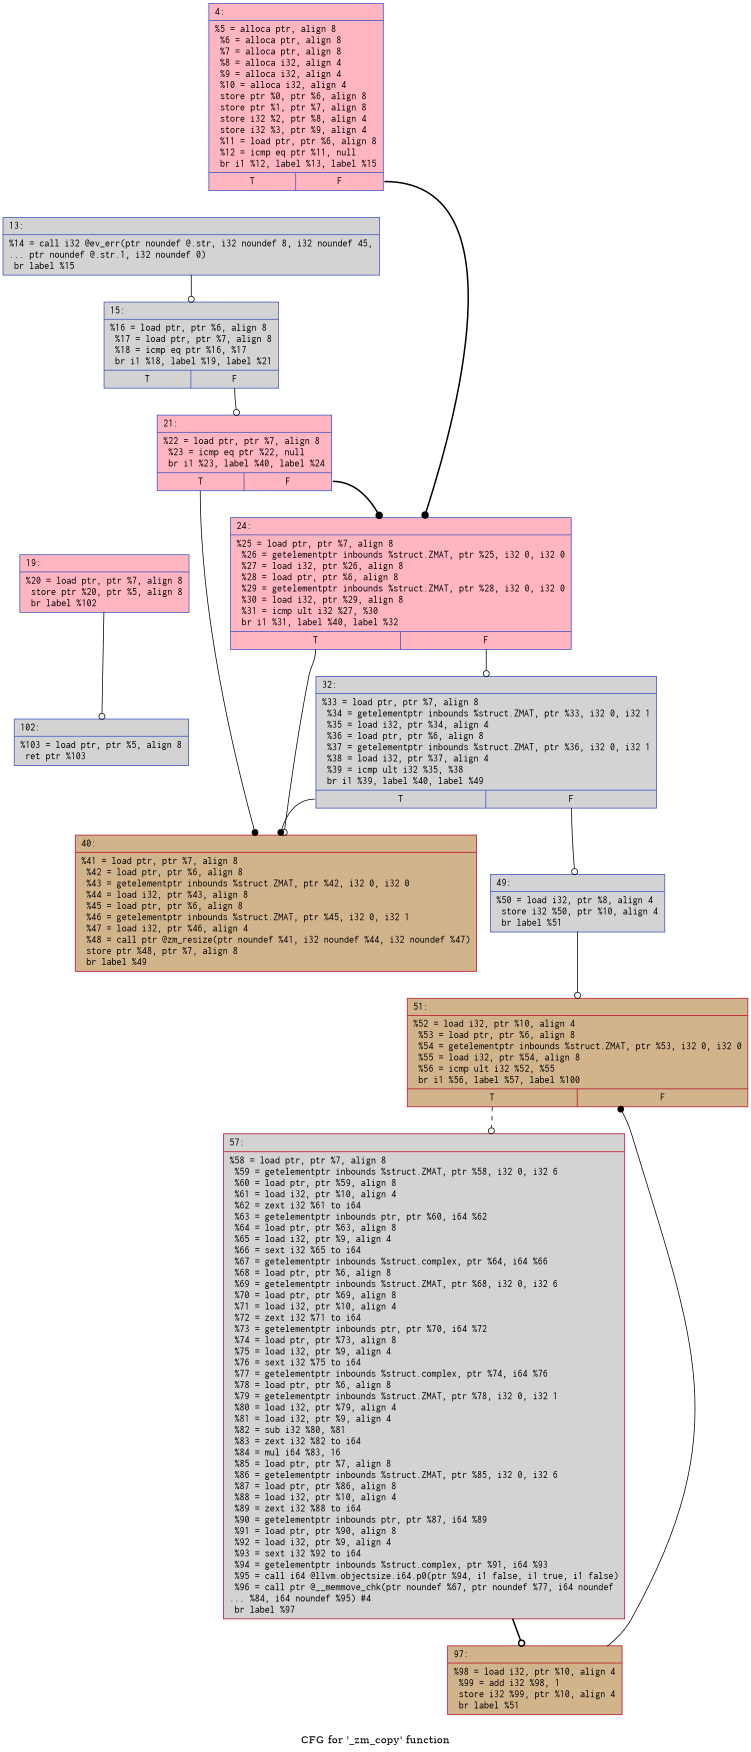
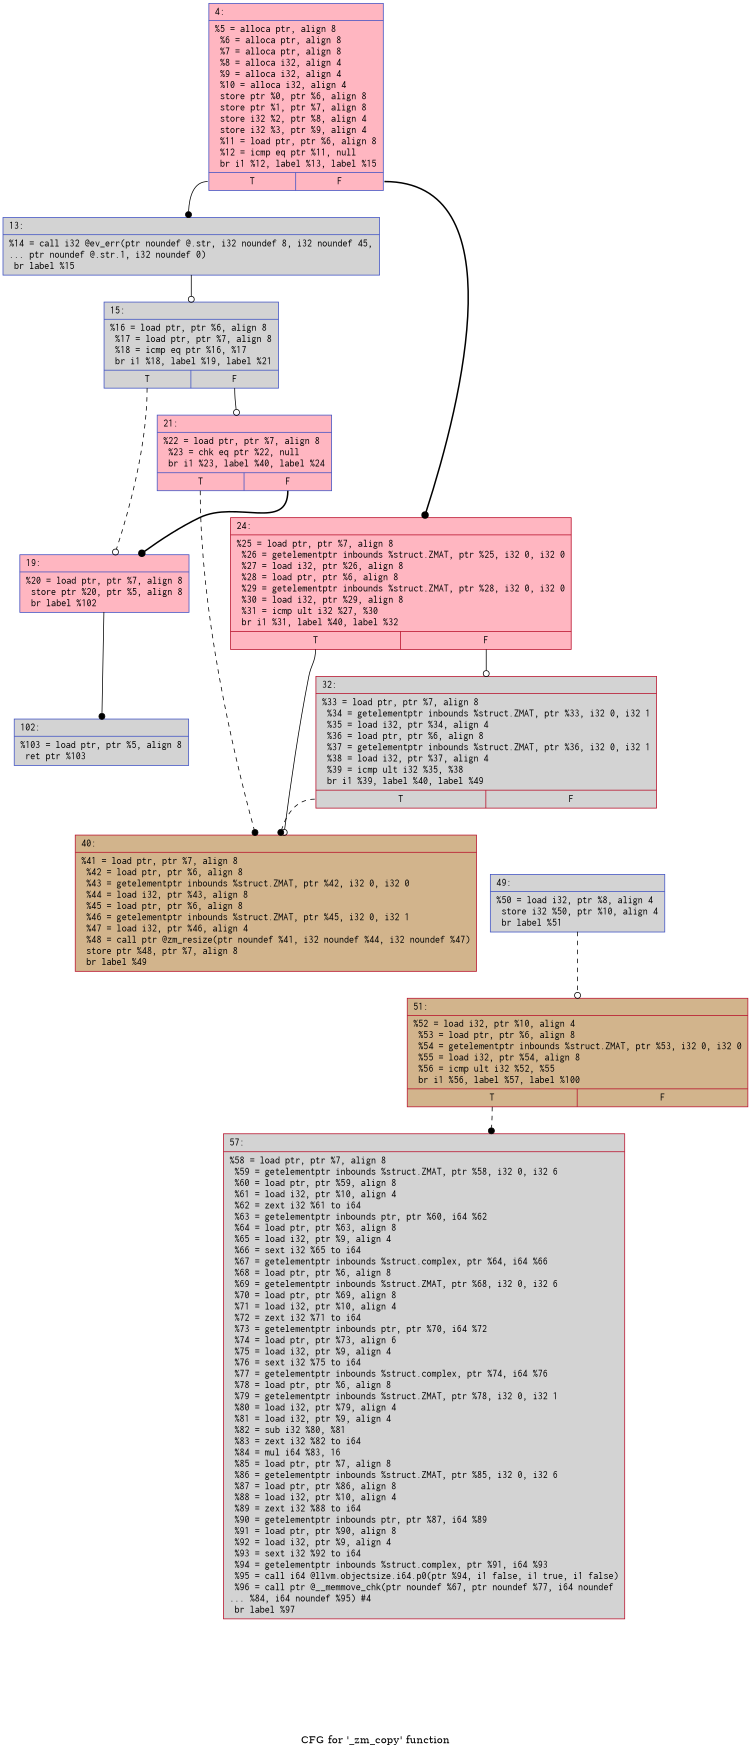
edge "4:" -> "13:": added
node "21:": text "%23 = icmp eq ptr %22, null" -> "%23 = chk eq ptr %22, null"
edge "15:" -> "19:": added
edge "21:" -> "24:": now "21:" -> "19:"
node "24:": color #3d50c3ff -> #b70d28ff
edge "21:" -> "40:": style solid -> dashed
edge "19:" -> "102:": arrowhead odot -> dot
node "32:": color #3d50c3ff -> #b70d28ff
edge "32:" -> "40:": style solid -> dashed
edge "32:" -> "49:": removed
edge "49:" -> "51:": style solid -> dashed
edge "51:" -> "57:": arrowhead odot -> dot
node "57:": text "%74 = load ptr, ptr %73, align 8" -> "%74 = load ptr, ptr %73, align 6"
node "97:": removed
